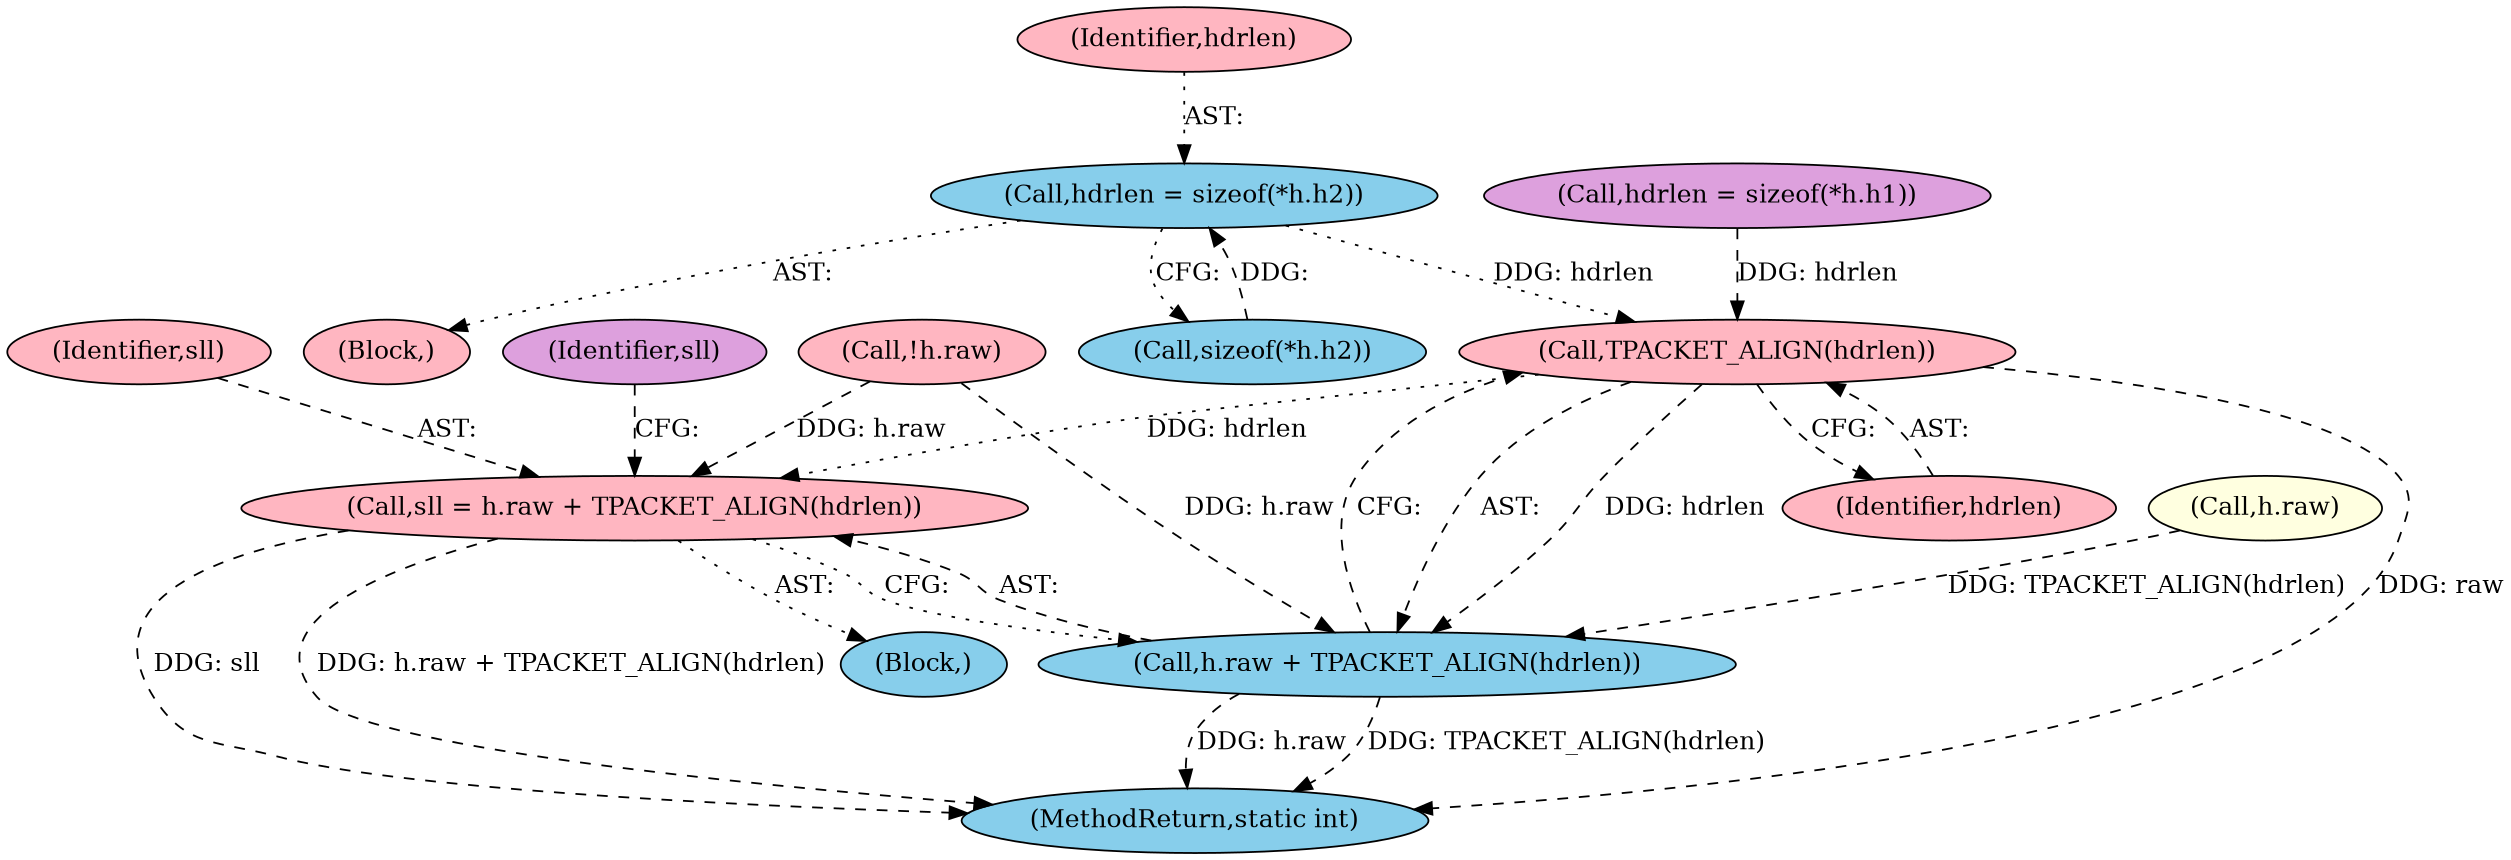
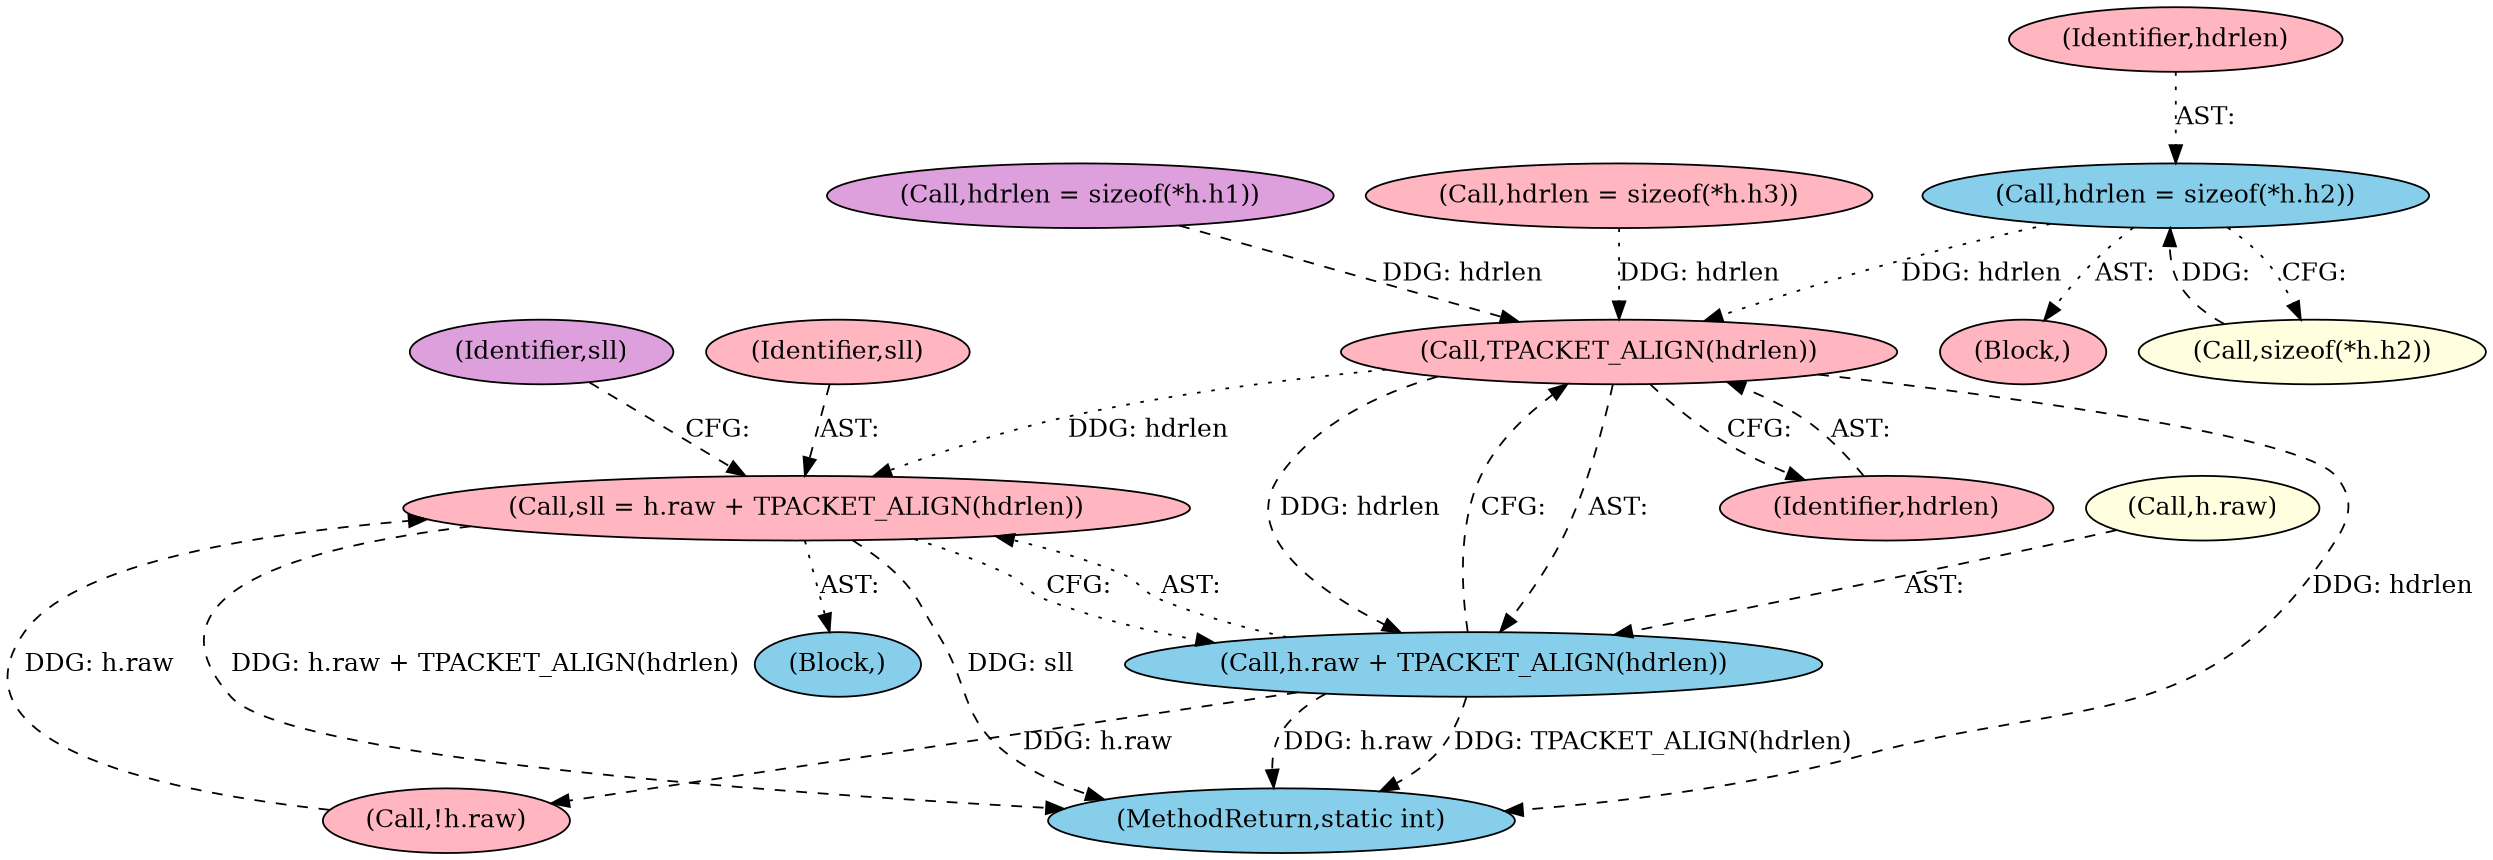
node "(Call,hdrlen = sizeof(*h.h3))": added
node "(Call,sizeof(*h.h2))": fillcolor skyblue -> lightyellow
edge "(Call,!h.raw)" -> "(Call,h.raw + TPACKET_ALIGN(hdrlen))": reversed
edge "(Call,h.raw)" -> "(Call,h.raw + TPACKET_ALIGN(hdrlen))": label "DDG: TPACKET_ALIGN(hdrlen)" -> "AST: "
edge "(Call,TPACKET_ALIGN(hdrlen))" -> "(MethodReturn,static int)": label "DDG: raw" -> "DDG: hdrlen"
edge "(Call,h.raw + TPACKET_ALIGN(hdrlen))" -> "(Call,sll = h.raw + TPACKET_ALIGN(hdrlen))": style dashed -> dotted
